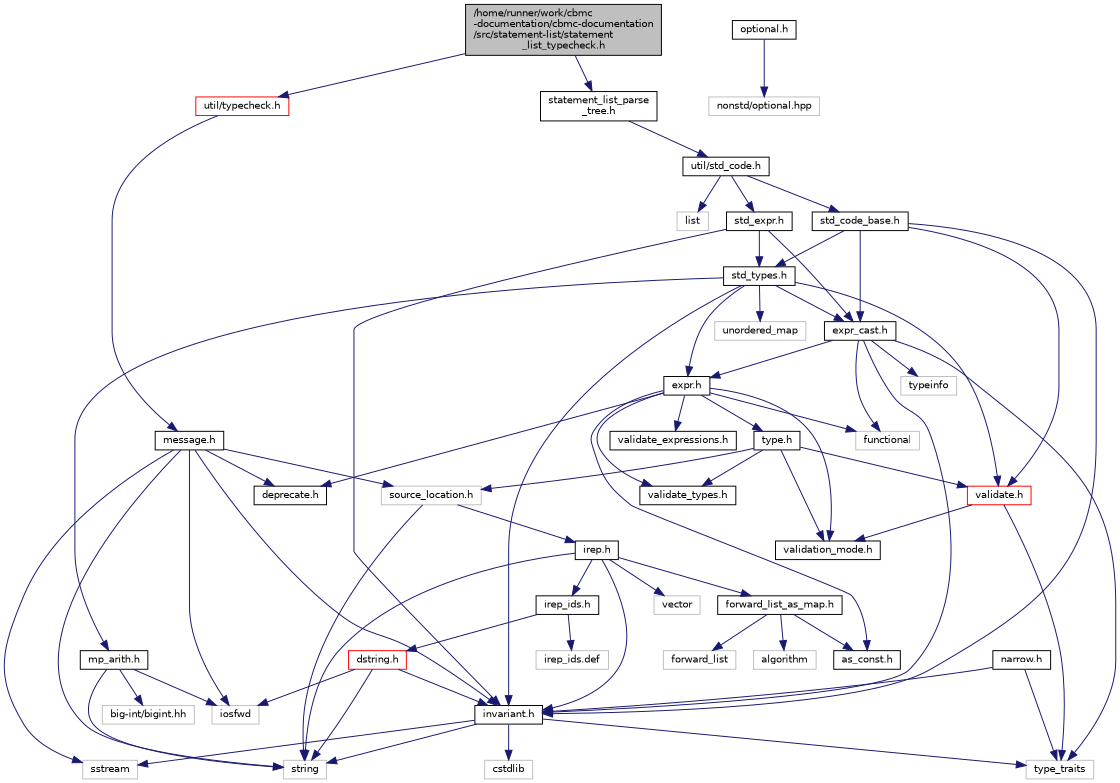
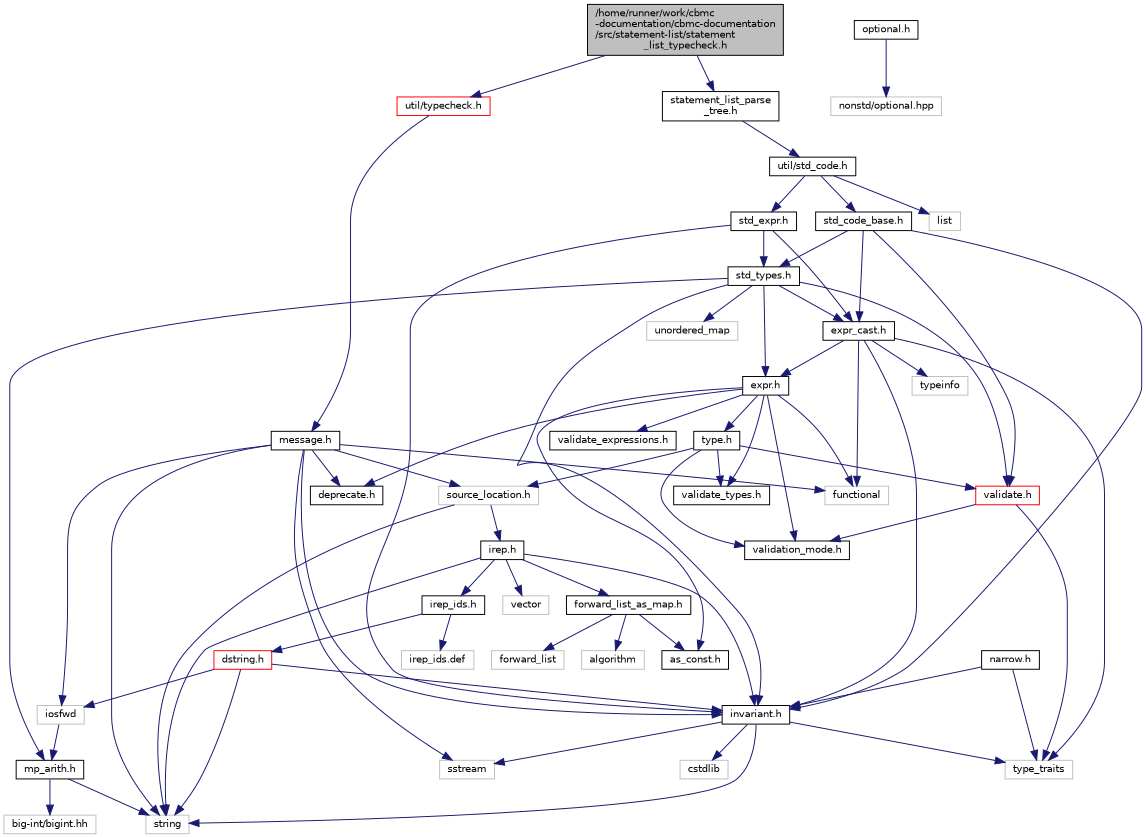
edge "message.h" -> "functional": added
edge "mp_arith.h" -> "iosfwd": reversed
